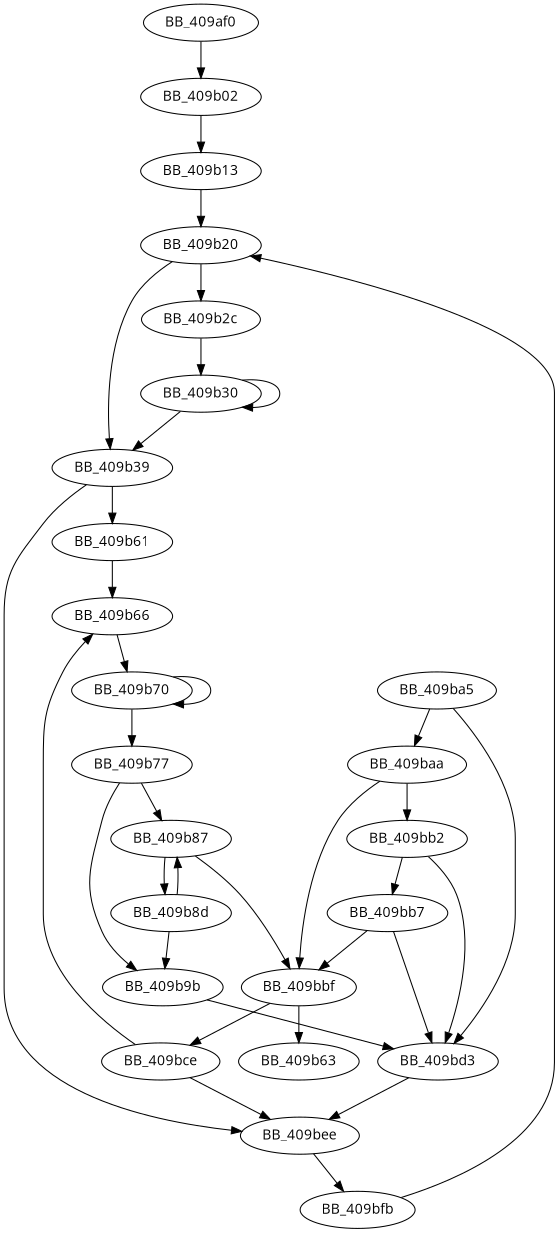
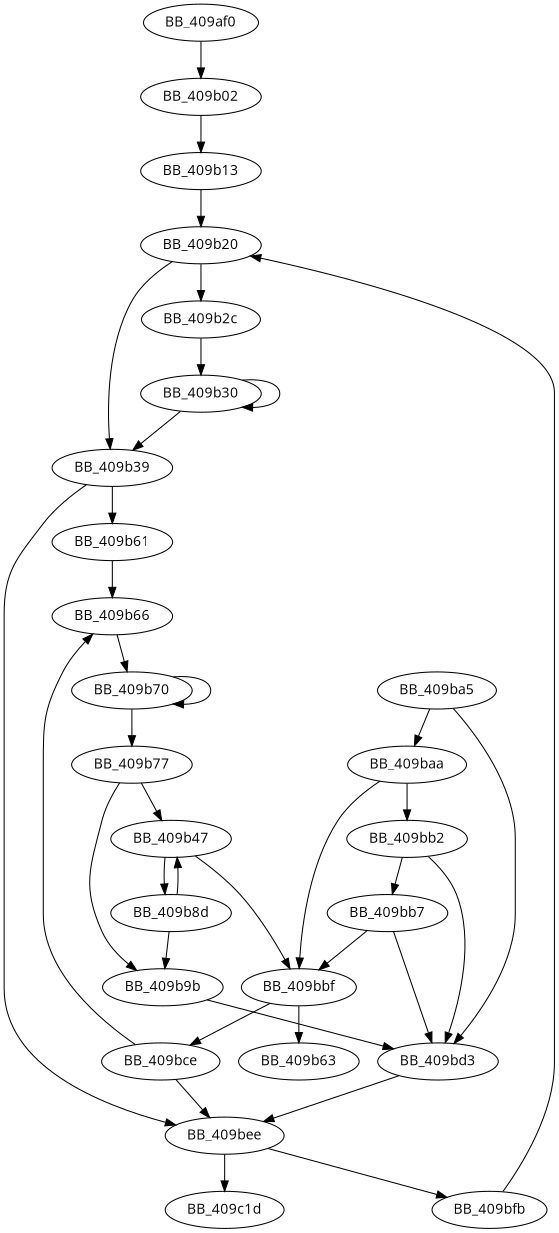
node "BB_409b87": label "BB_409b87" -> "BB_409b47"
node "BB_409c1d": added
